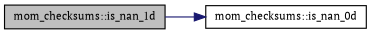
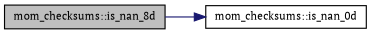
node "mom_checksums::is_nan_1d": label "mom_checksums::is_nan_1d" -> "mom_checksums::is_nan_8d"
